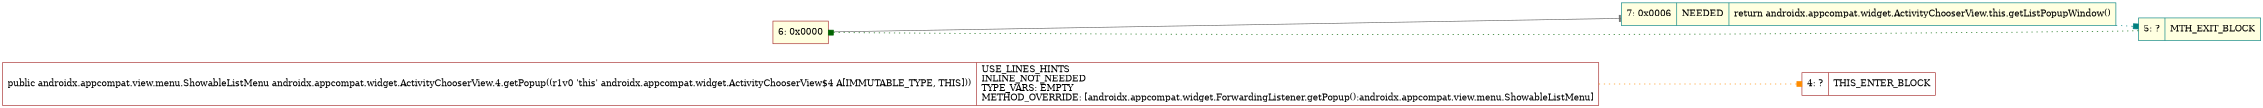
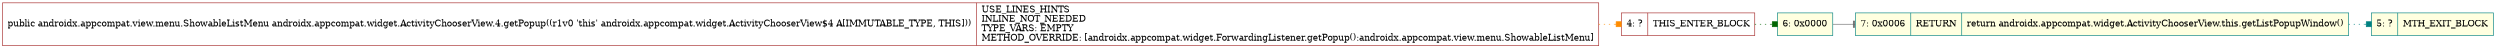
node "7: 0x0006": text "NEEDED" -> "RETURN"
node "6: 0x0000": color brown -> teal
edge "5: ?" -> "6: 0x0000": now "4: ?" -> "6: 0x0000"
